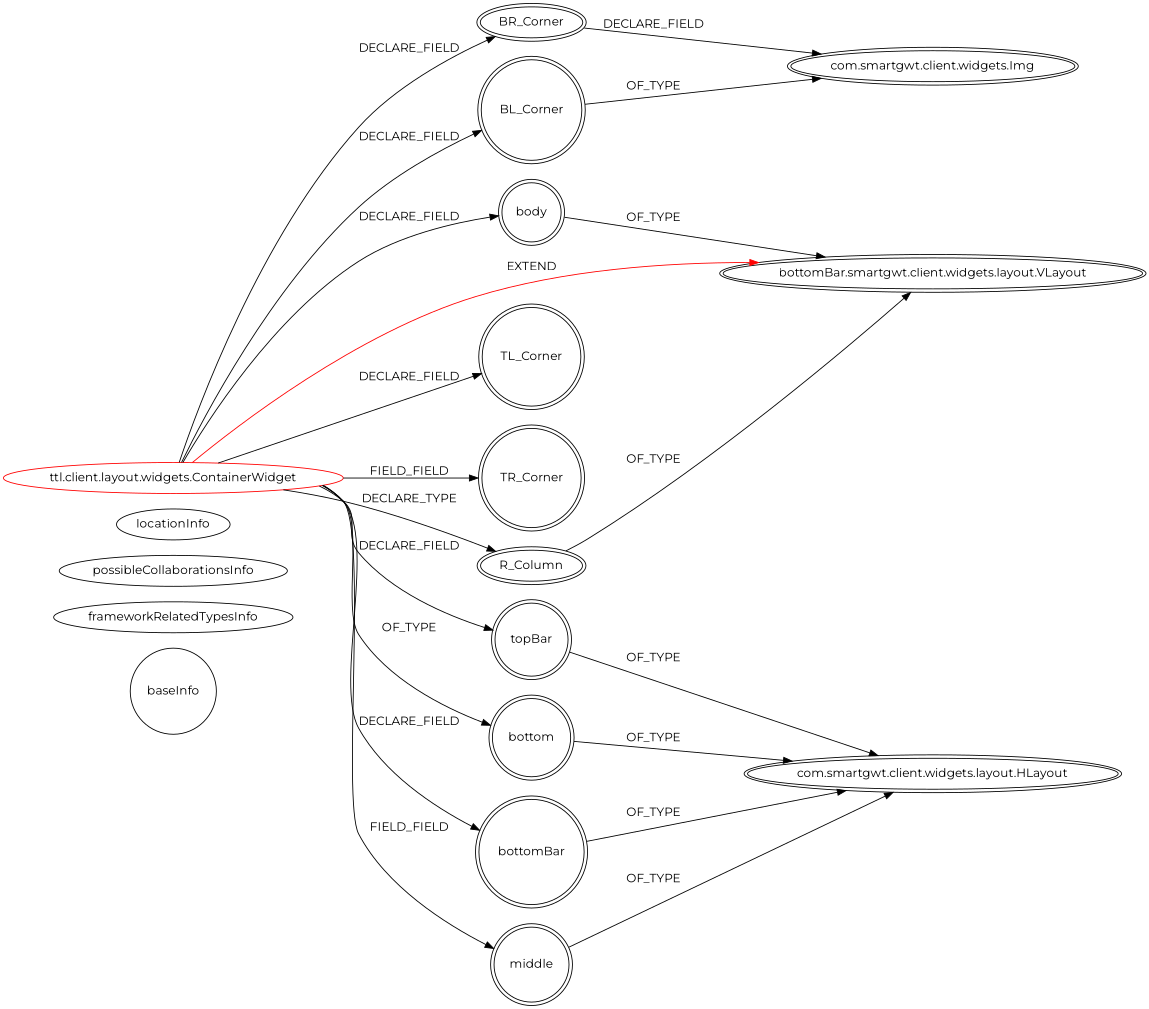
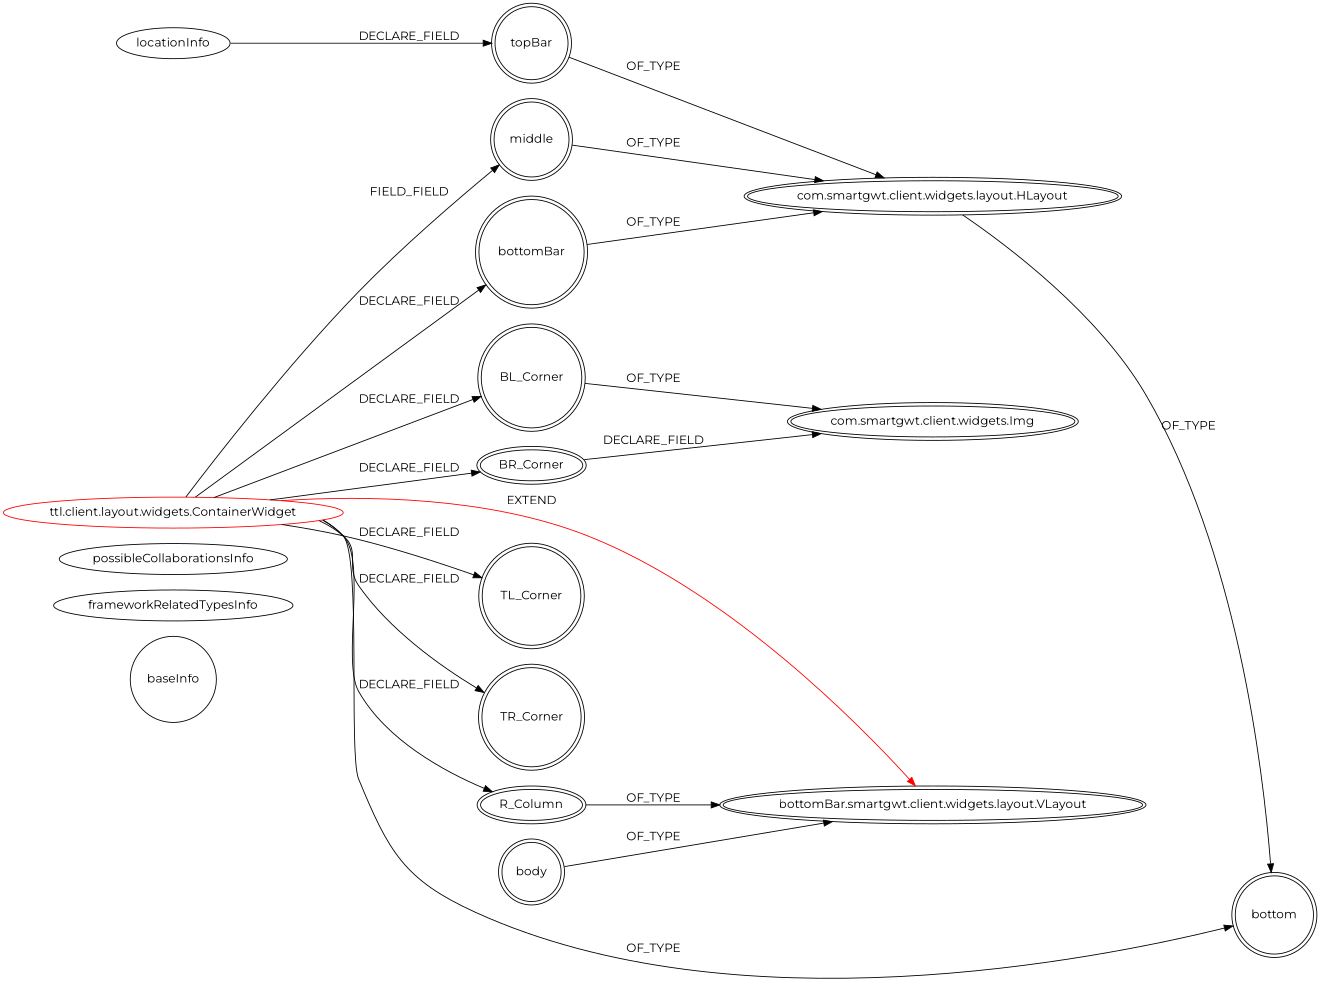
edge "ttl.client.layout.widgets.ContainerWidget" -> "body": removed, label "DECLARE_FIELD"
edge "ttl.client.layout.widgets.ContainerWidget" -> "TR_Corner": label "FIELD_FIELD" -> "DECLARE_FIELD"
edge "ttl.client.layout.widgets.ContainerWidget" -> "R_Column": label "DECLARE_TYPE" -> "DECLARE_FIELD"
edge "ttl.client.layout.widgets.ContainerWidget" -> "topBar": now "locationInfo" -> "topBar"
edge "bottom" -> "com.smartgwt.client.widgets.layout.HLayout": reversed
